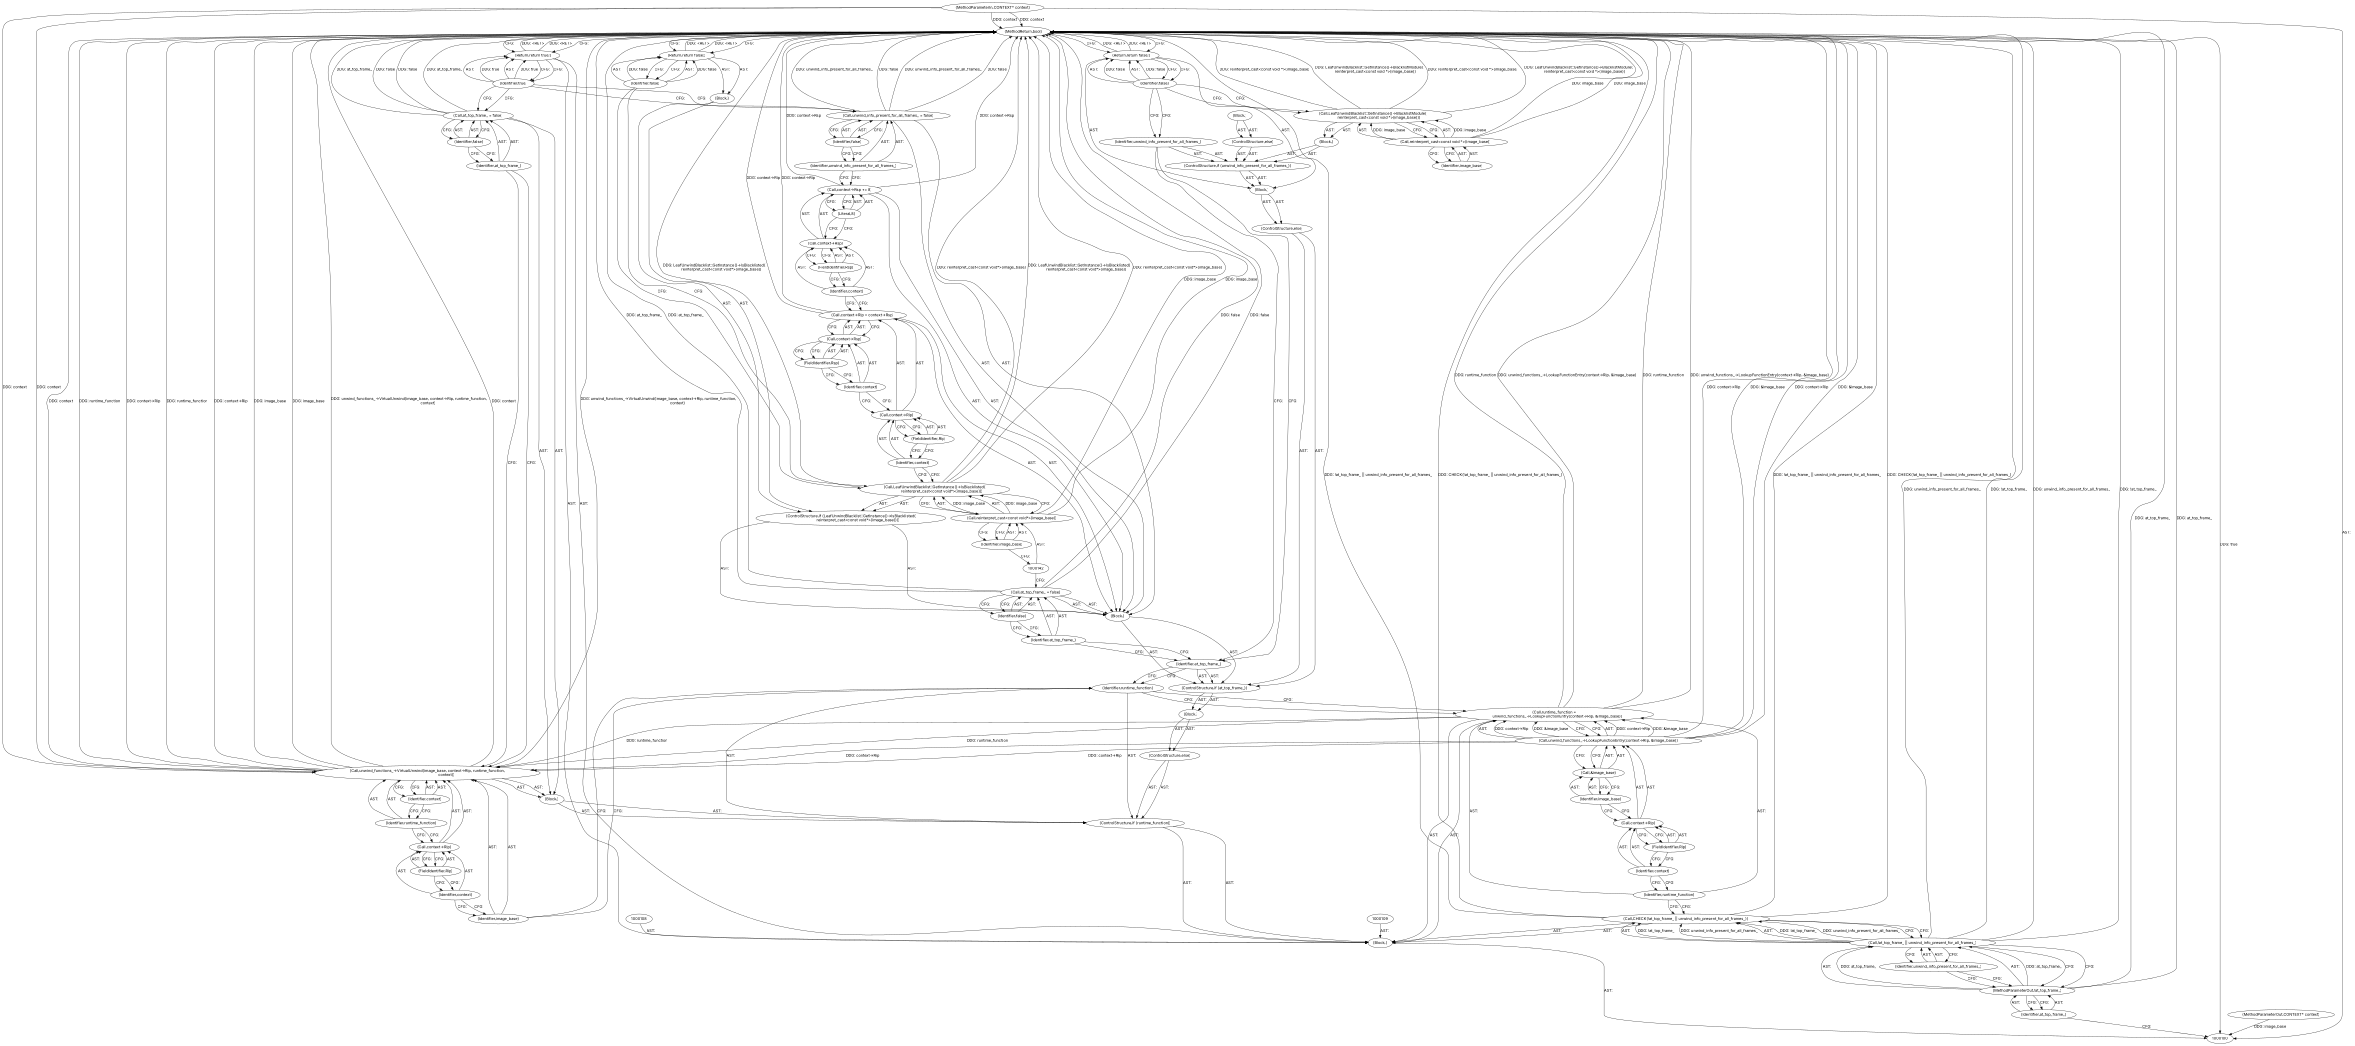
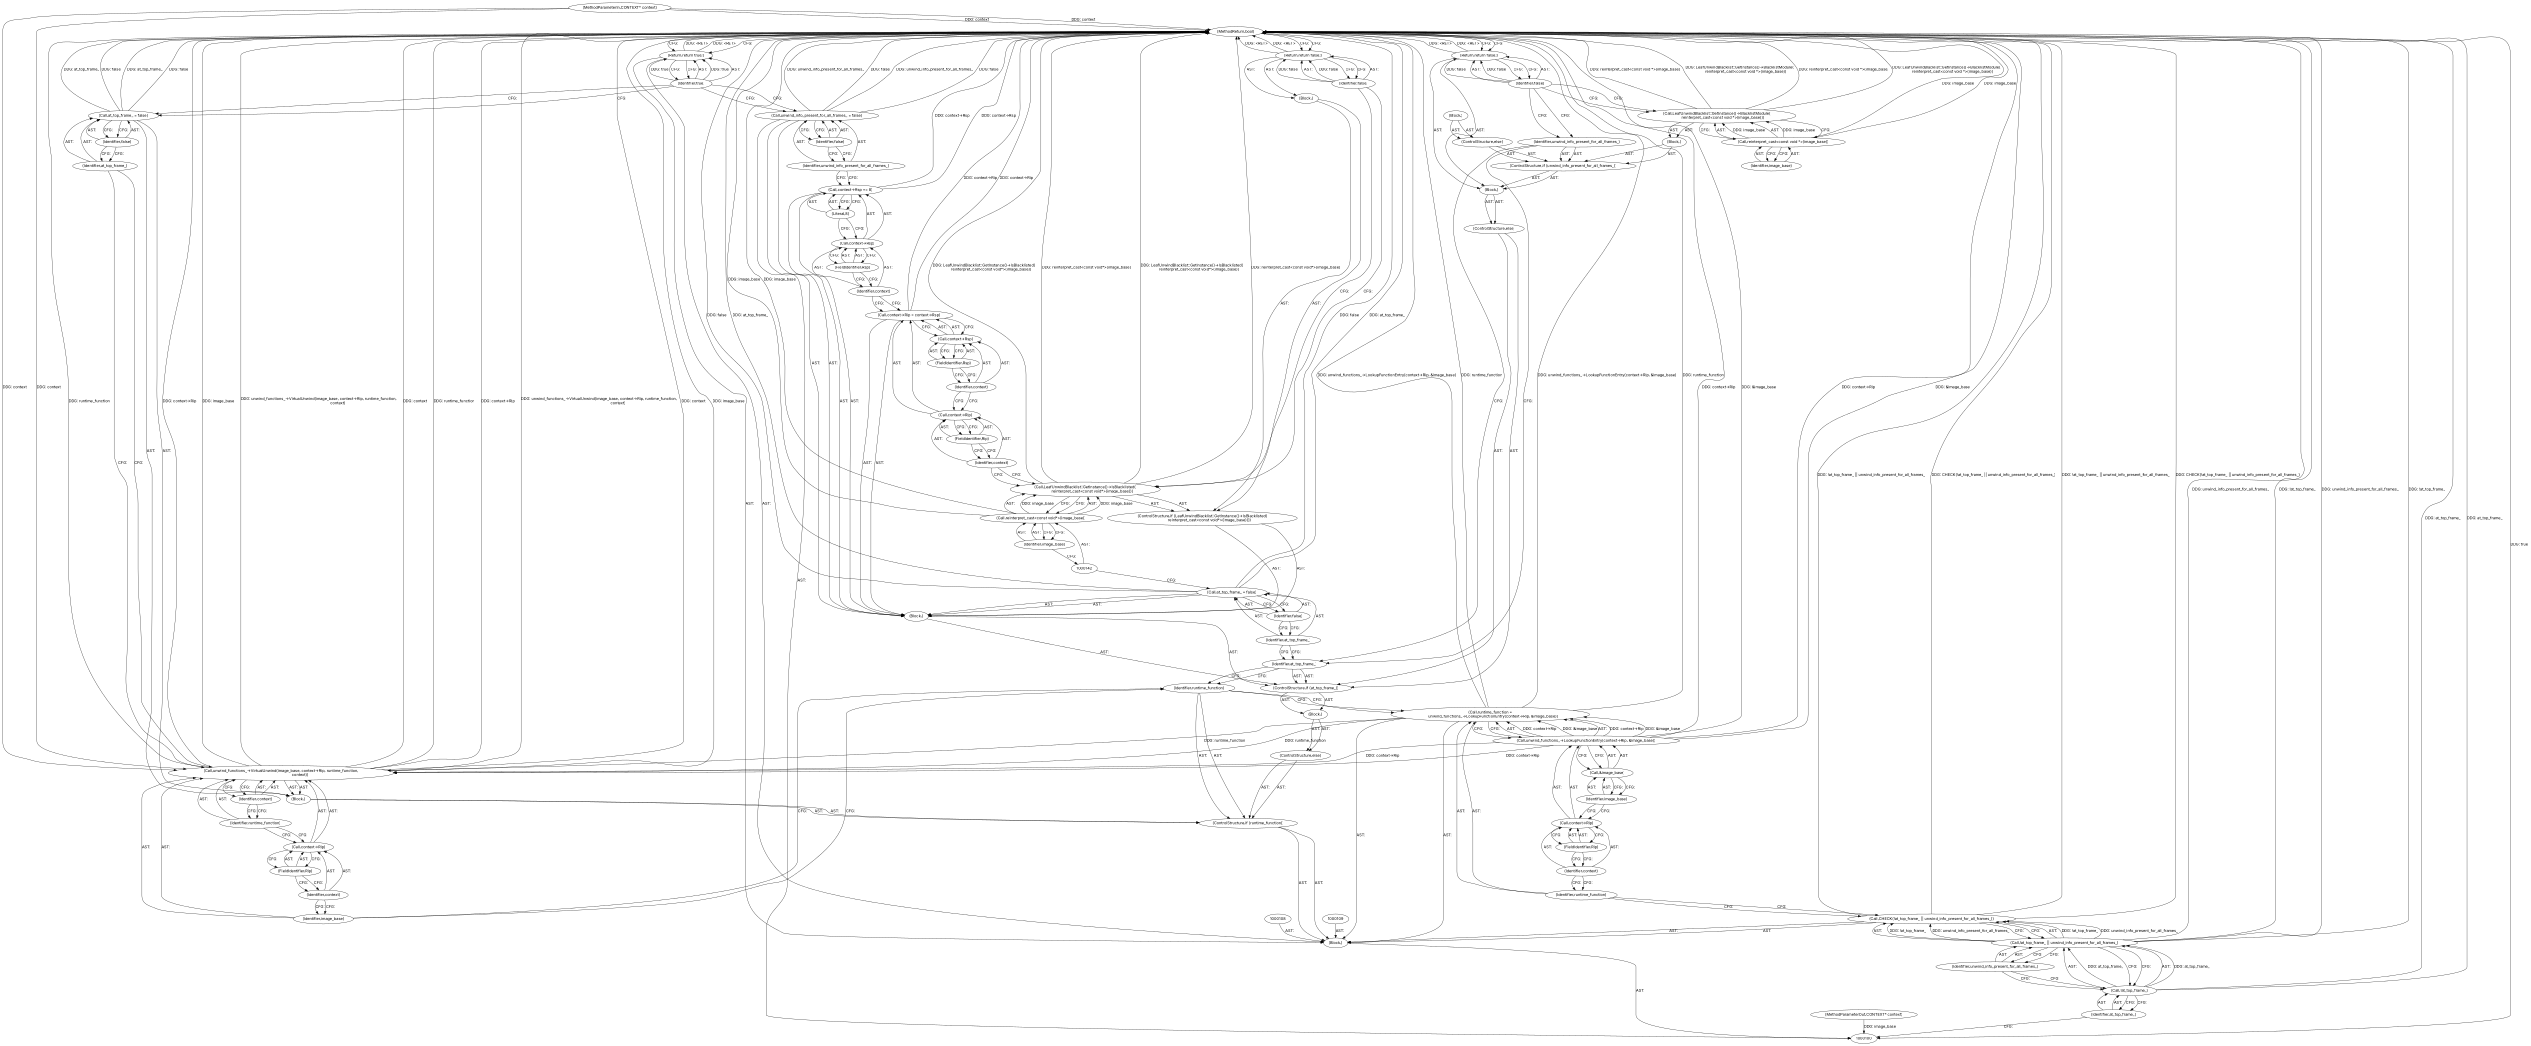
edge "(MethodParameterIn,CONTEXT* context)" -> "1000100": now "(Call,unwind_info_present_for_all_frames_ = false)" -> "1000100"
node "(MethodParameterOut,!at_top_frame_)": label "(MethodParameterOut,!at_top_frame_)" -> "(Call,!at_top_frame_)"
